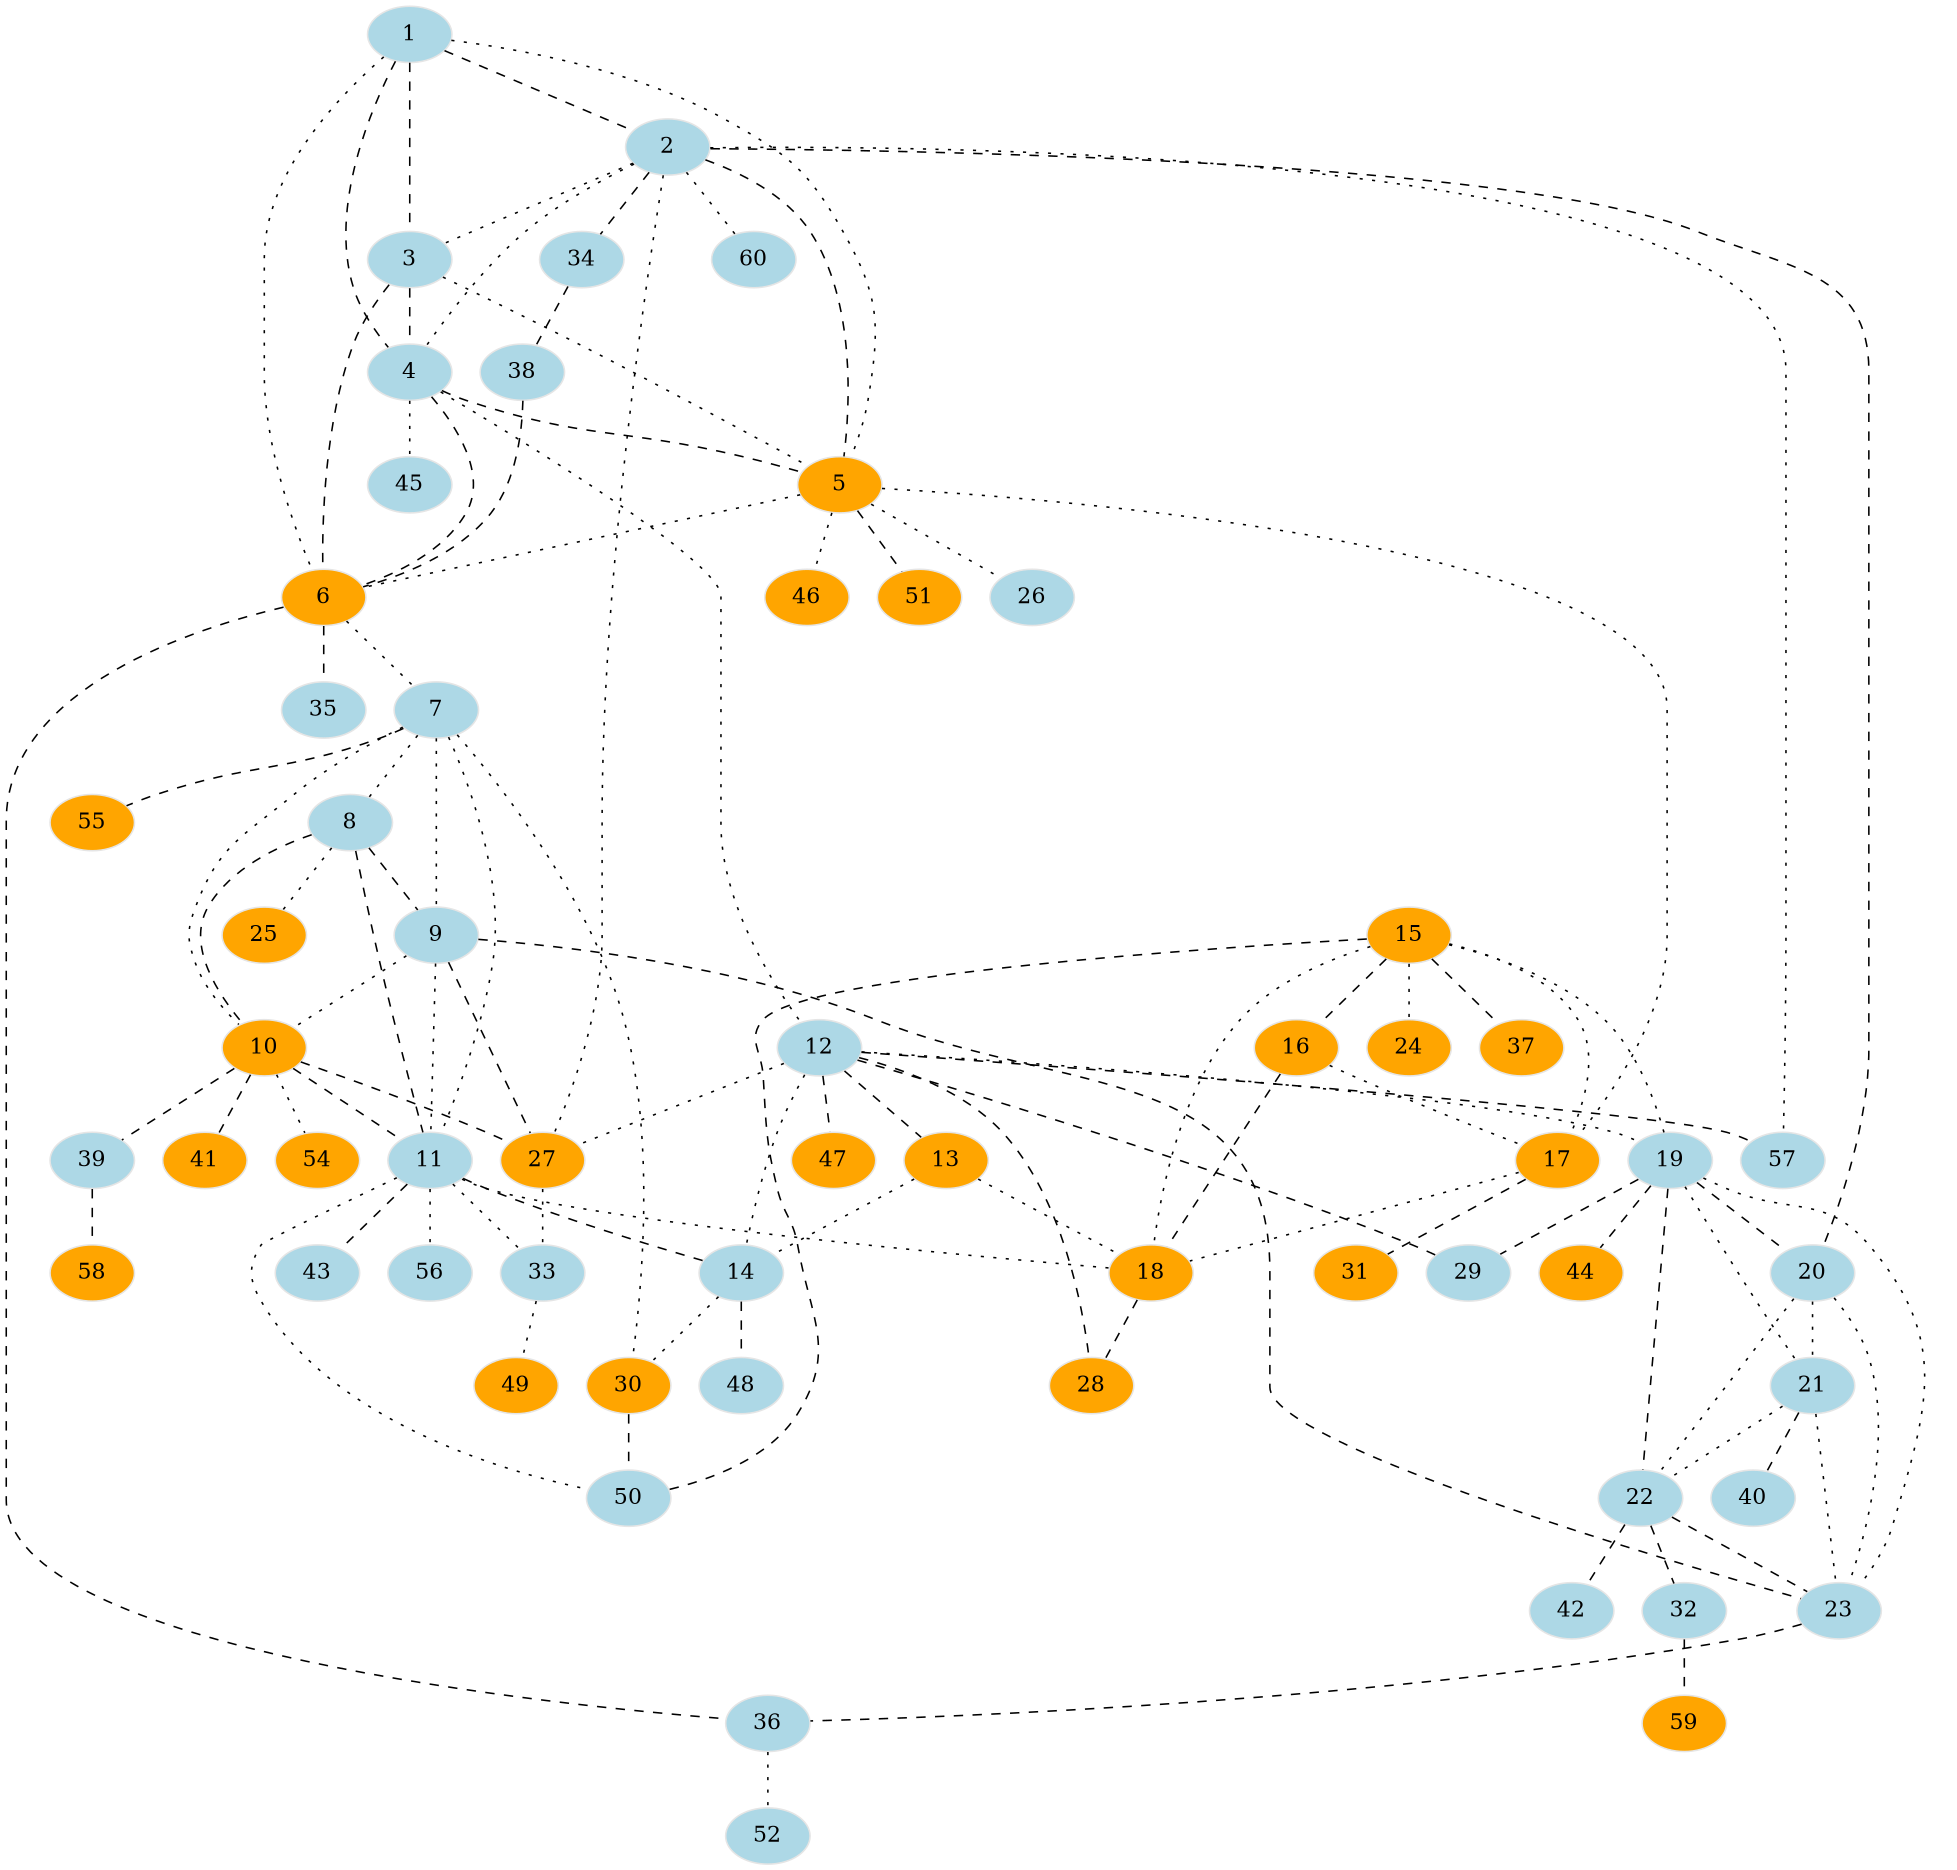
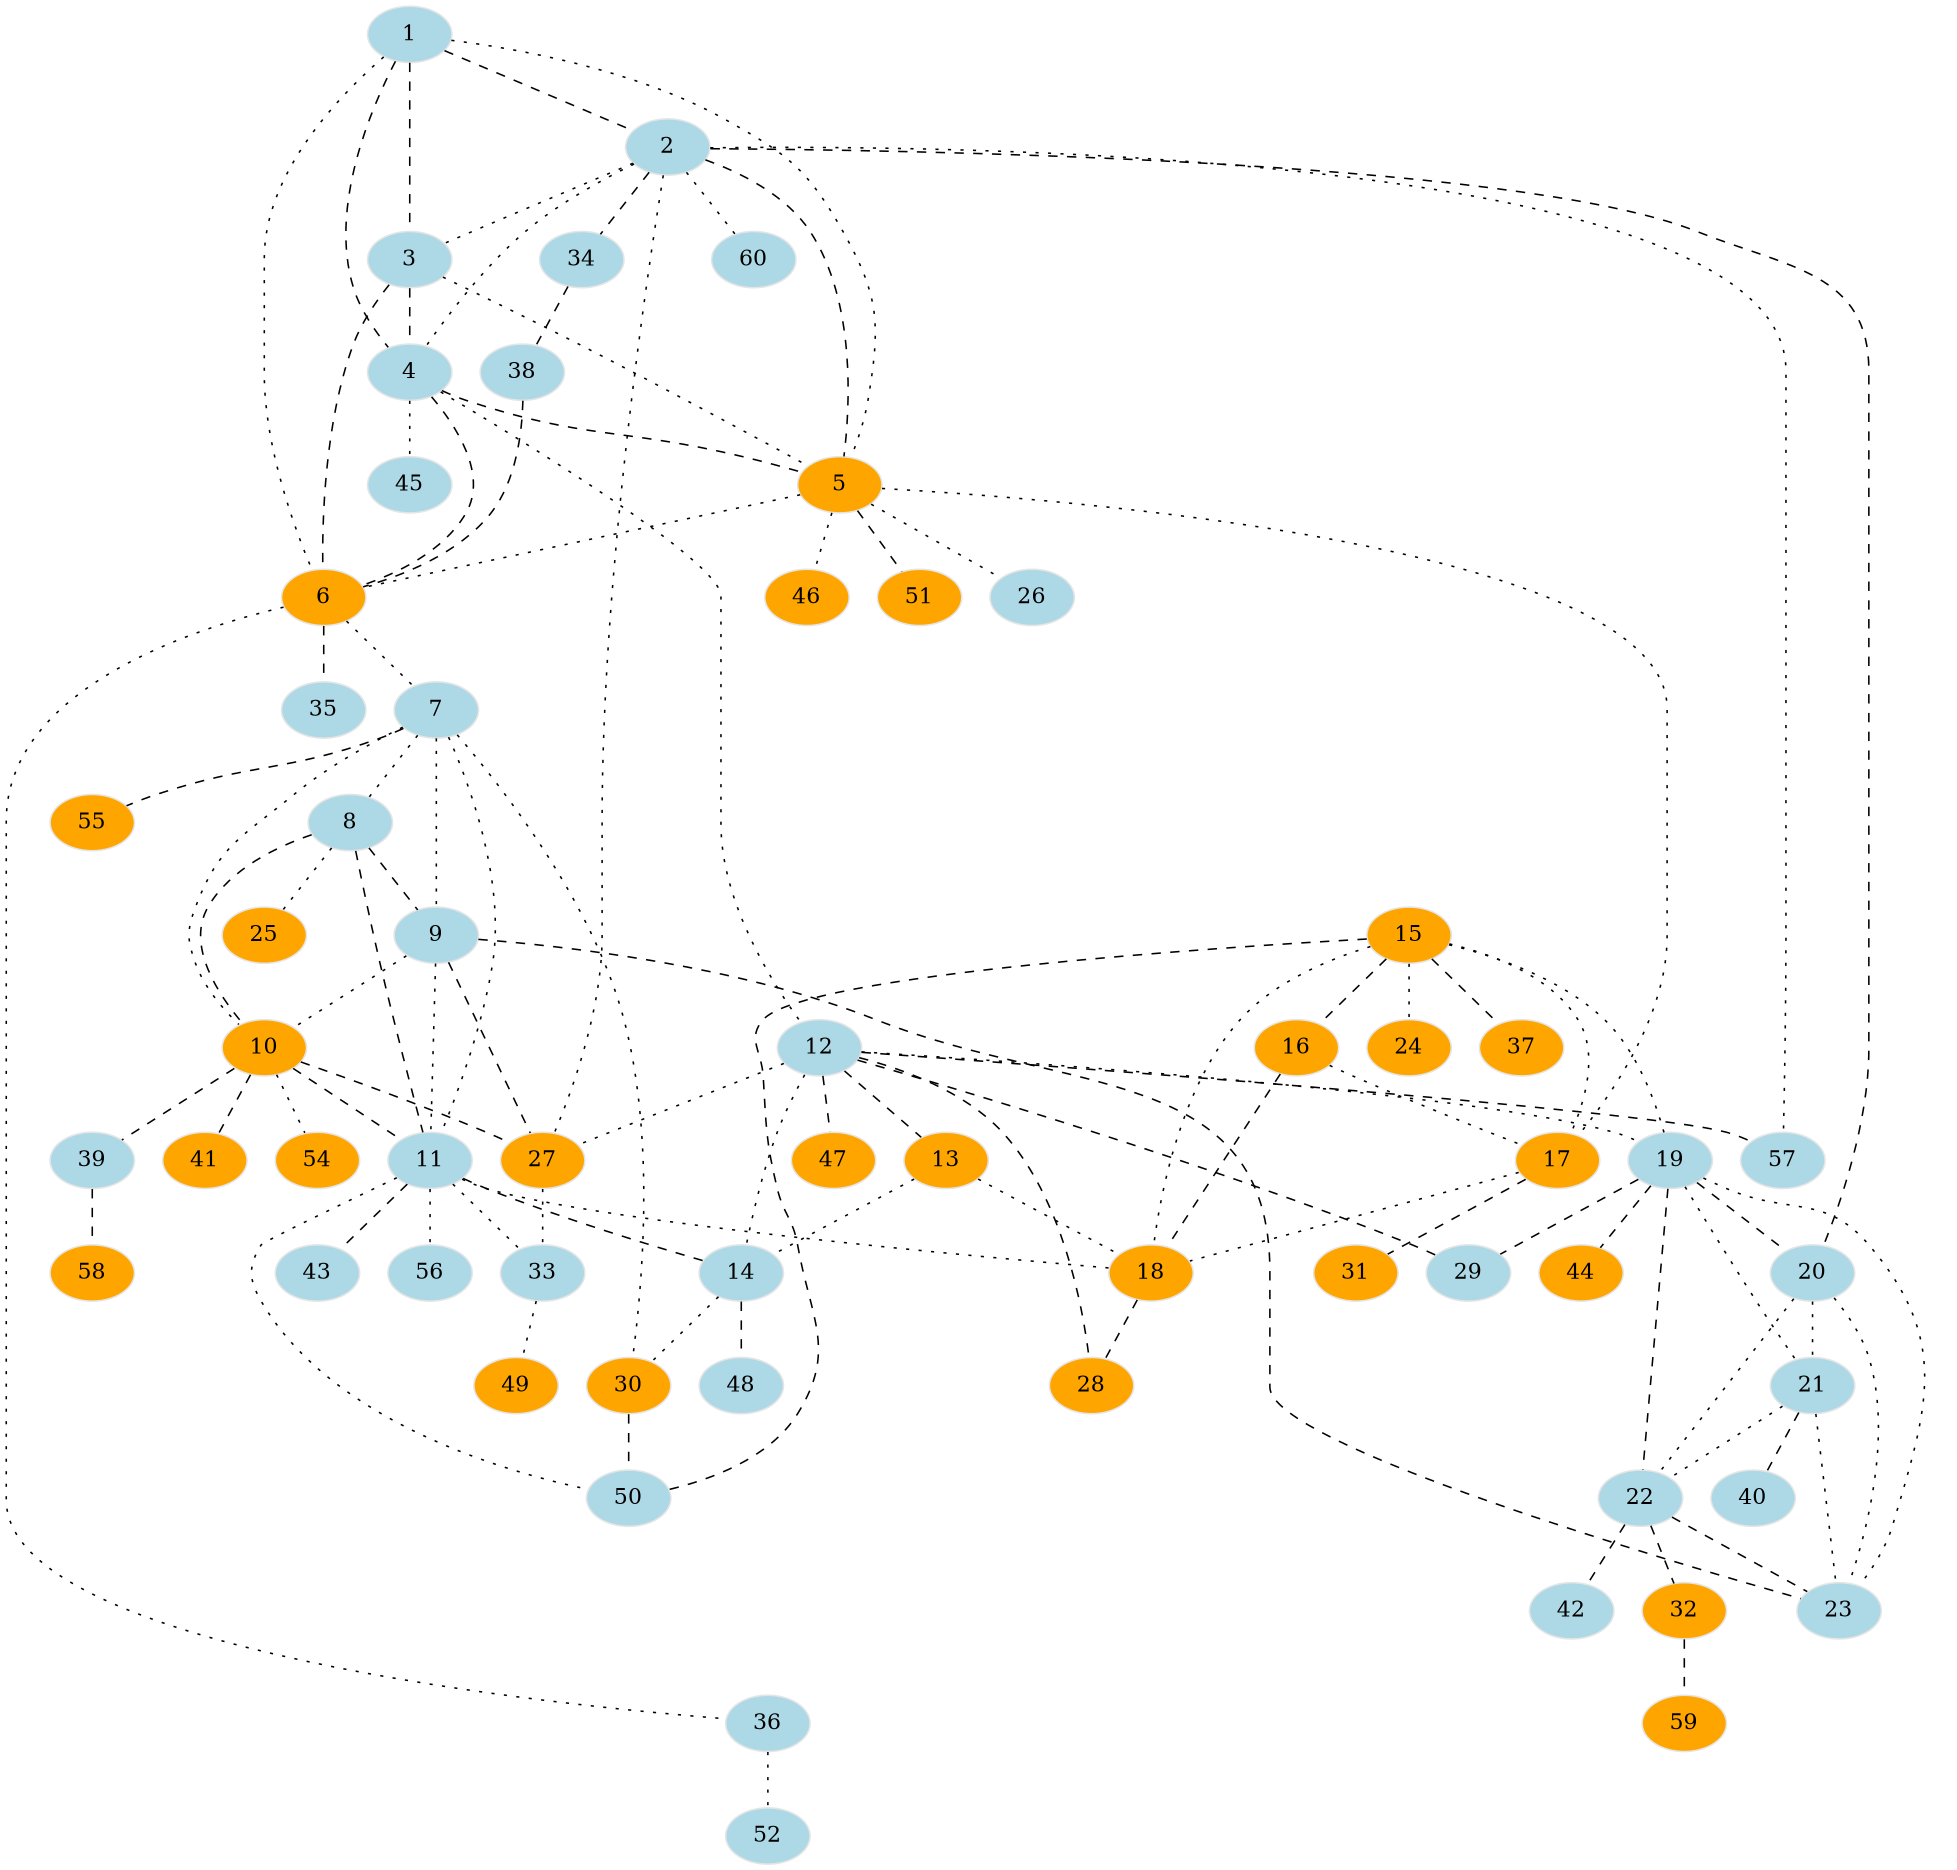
edge "6" -- "36": style dashed -> dotted
node "32": fillcolor lightblue -> orange
edge "23" -- "36": removed
